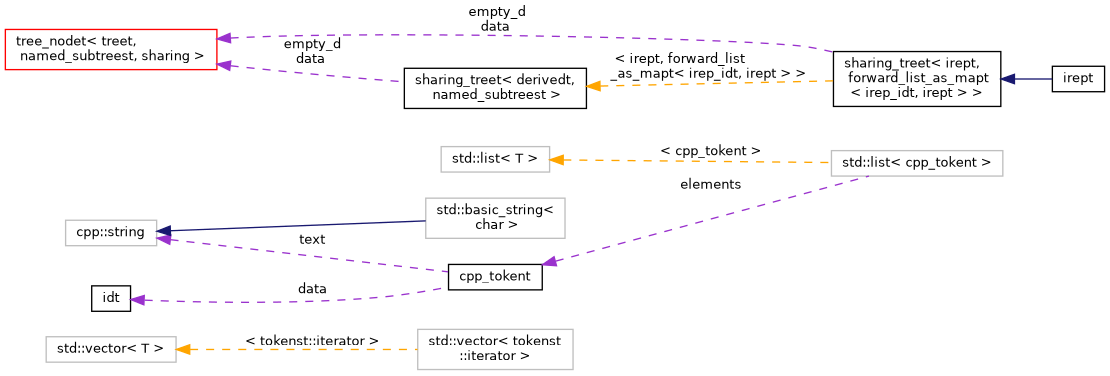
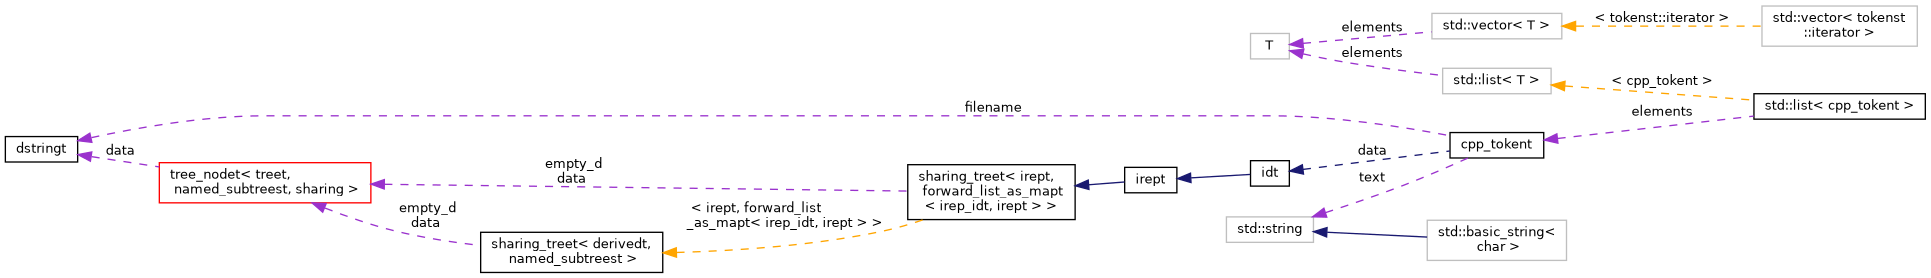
node "T": added
node "dstringt": added
node "std::list< cpp_tokent >": color grey75 -> black
edge "idt" -> "irept": added
node "cpp::string": label "cpp::string" -> "std::string"
edge "cpp_tokent" -> "idt": color darkorchid3 -> midnightblue
